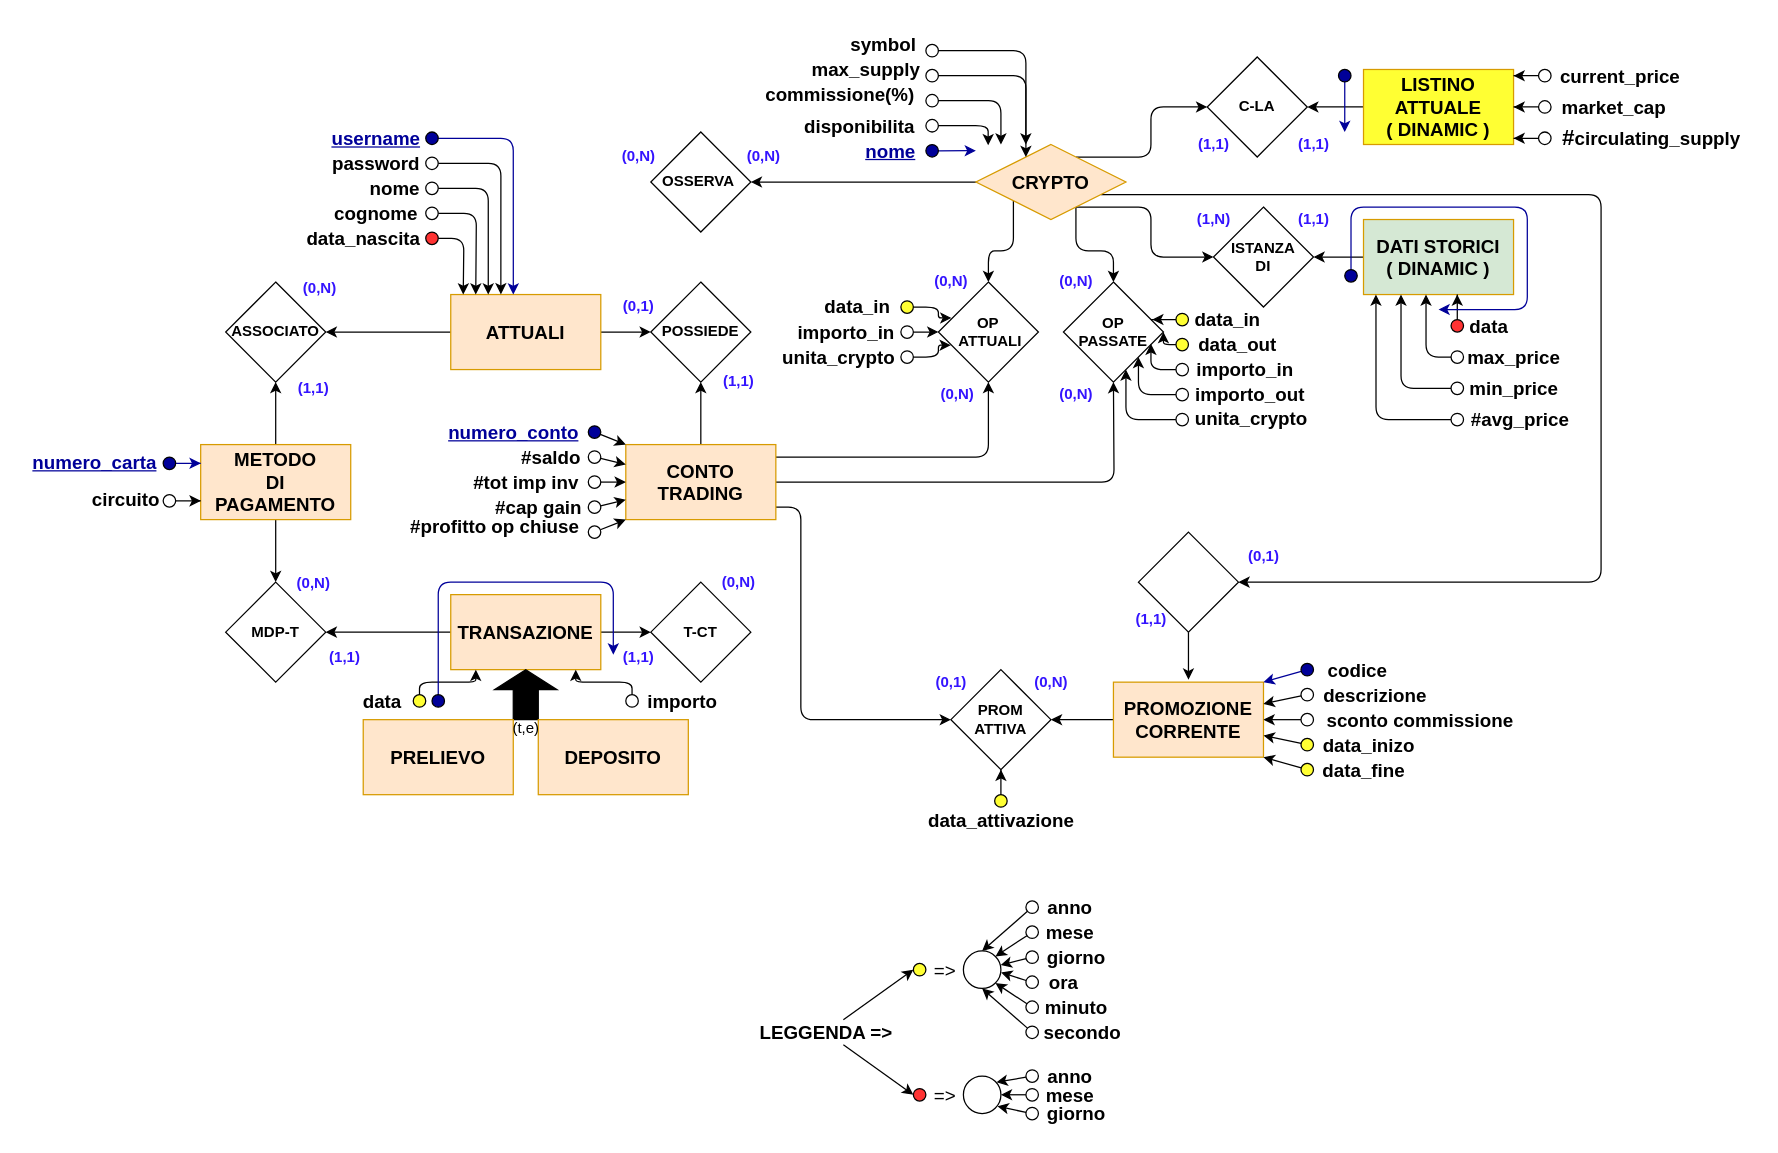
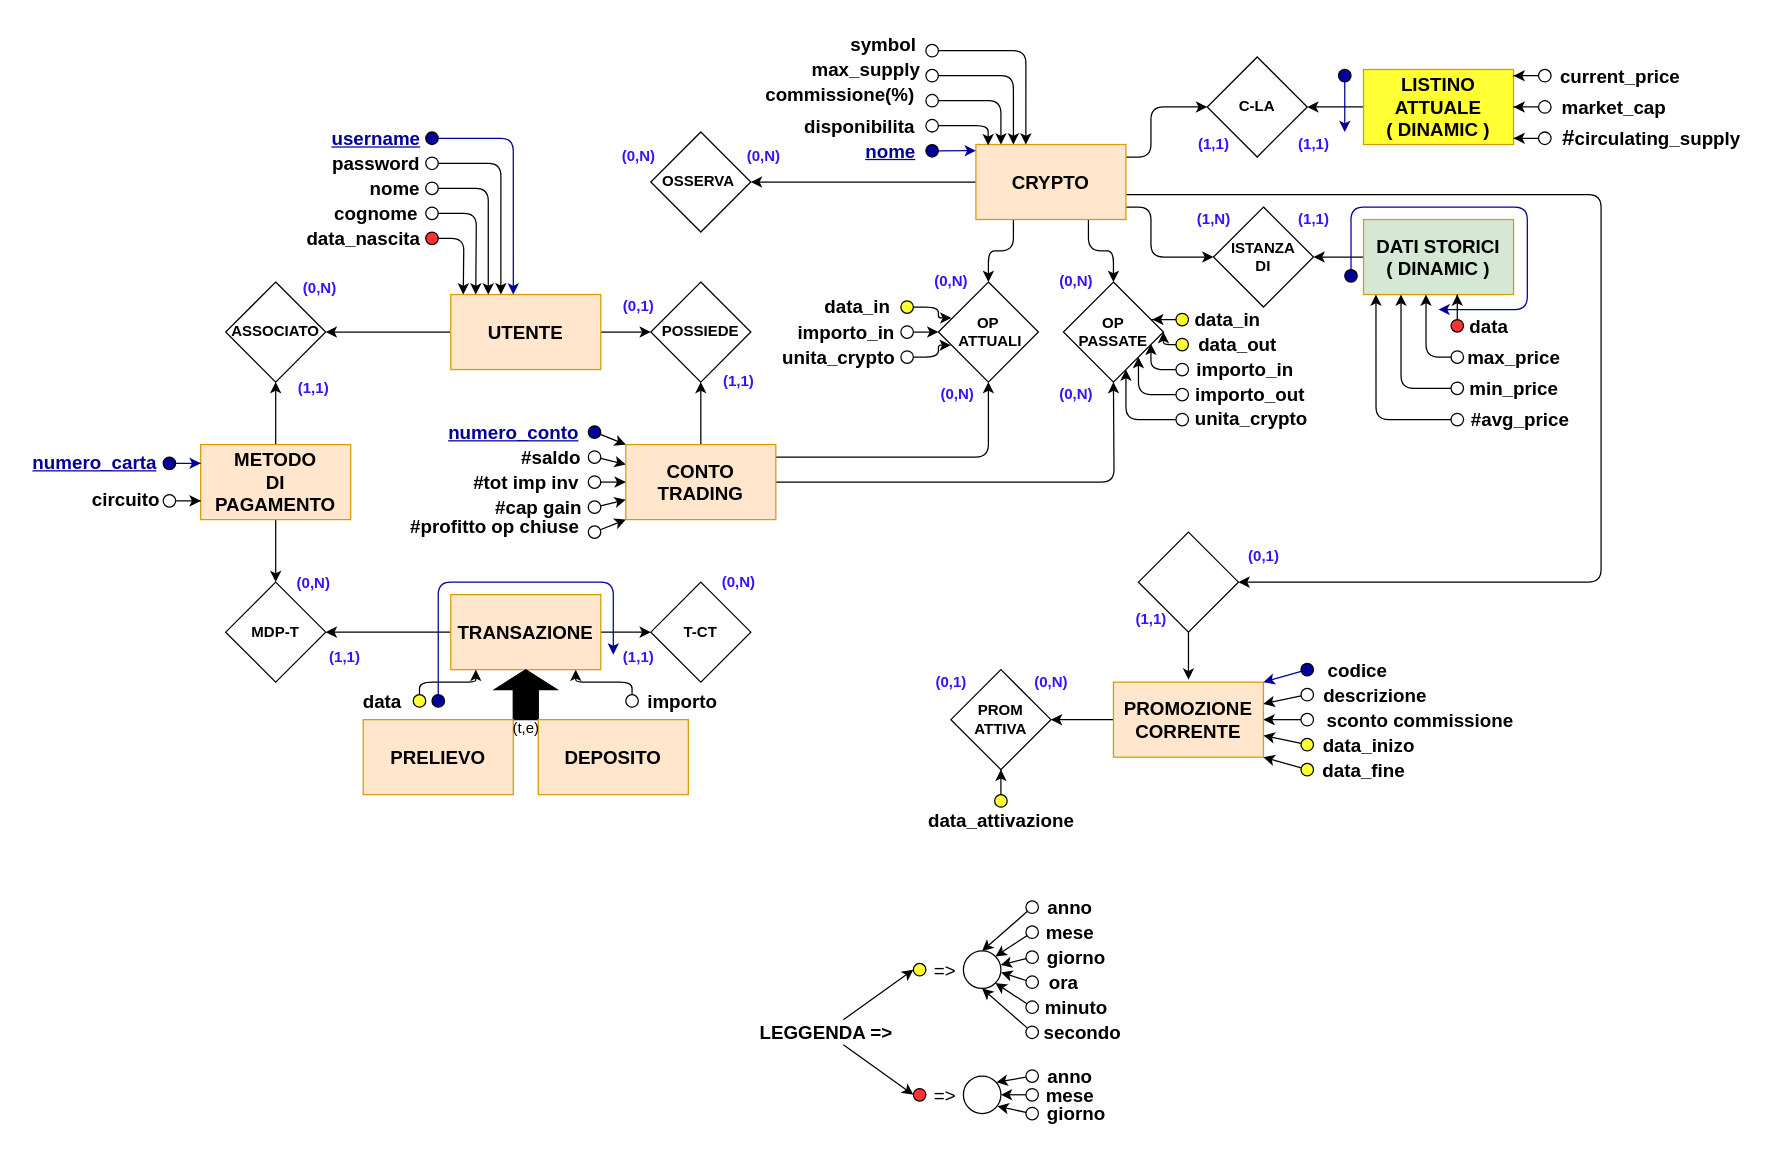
node "CRYPTO": shape diamond -> rectangle
node "ATTUALI": label "ATTUALI" -> "UTENTE"
edge "CONTO TRADING" -> "PROM ATTIVA": removed
